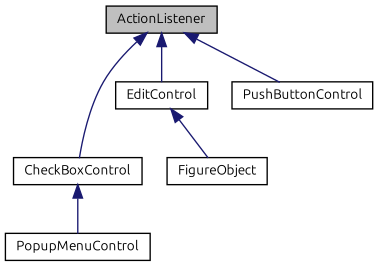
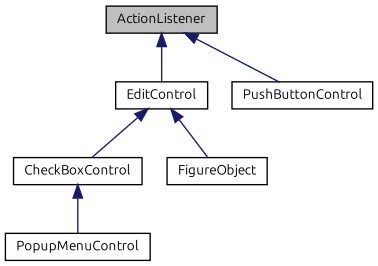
edge "CheckBoxControl" -> "ActionListener": now "CheckBoxControl" -> "EditControl"
